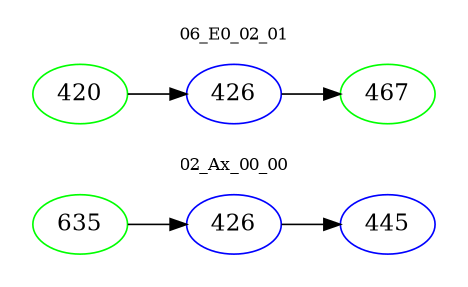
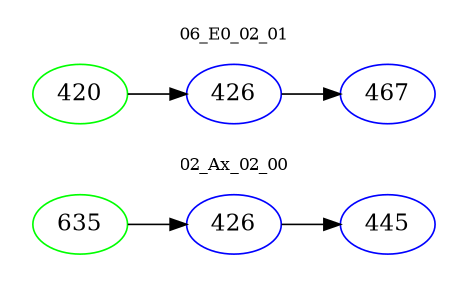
node "467": color green -> blue
cluster "02_Ax_00_00": label "02_Ax_00_00" -> "02_Ax_02_00"
